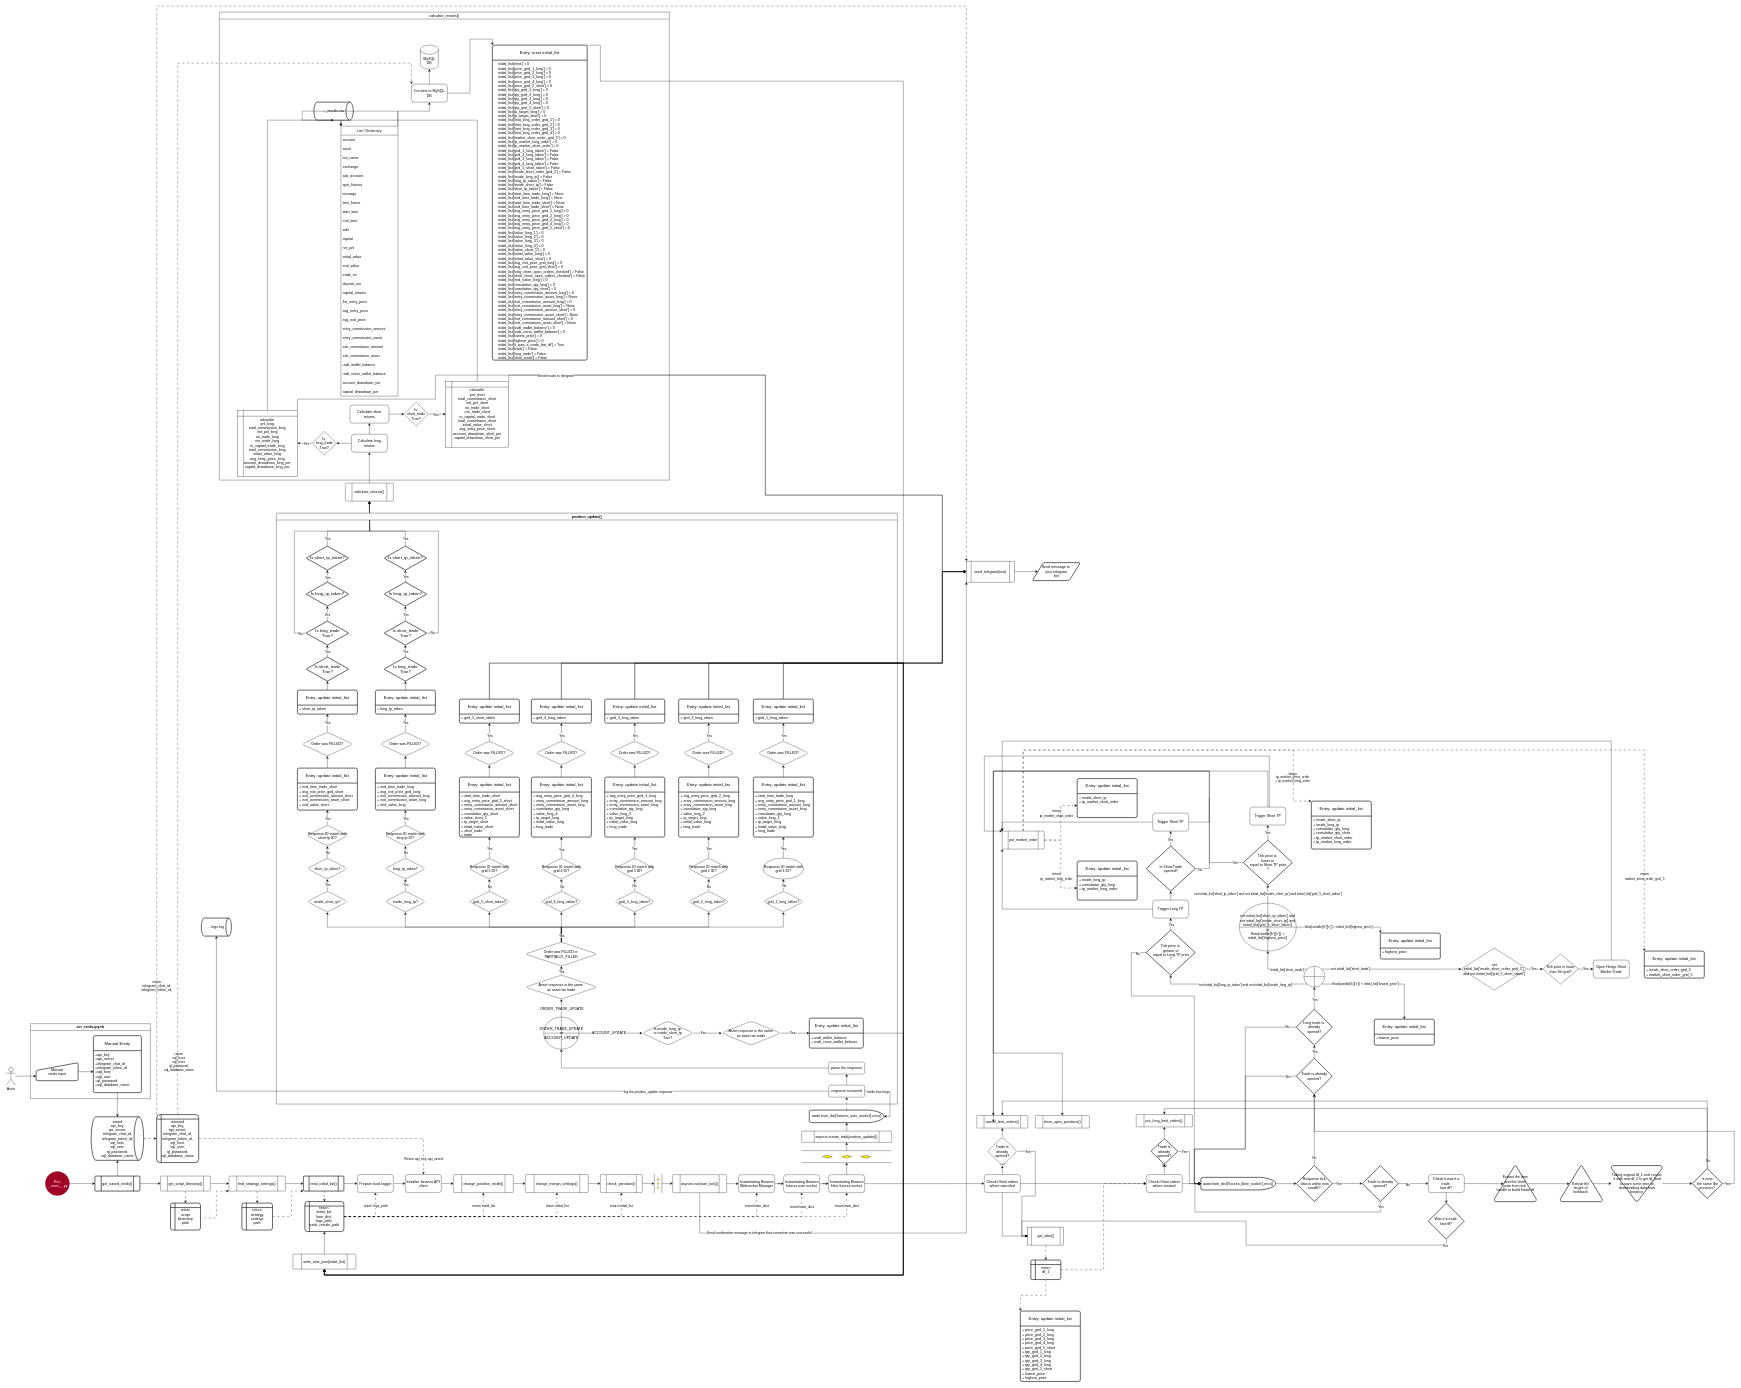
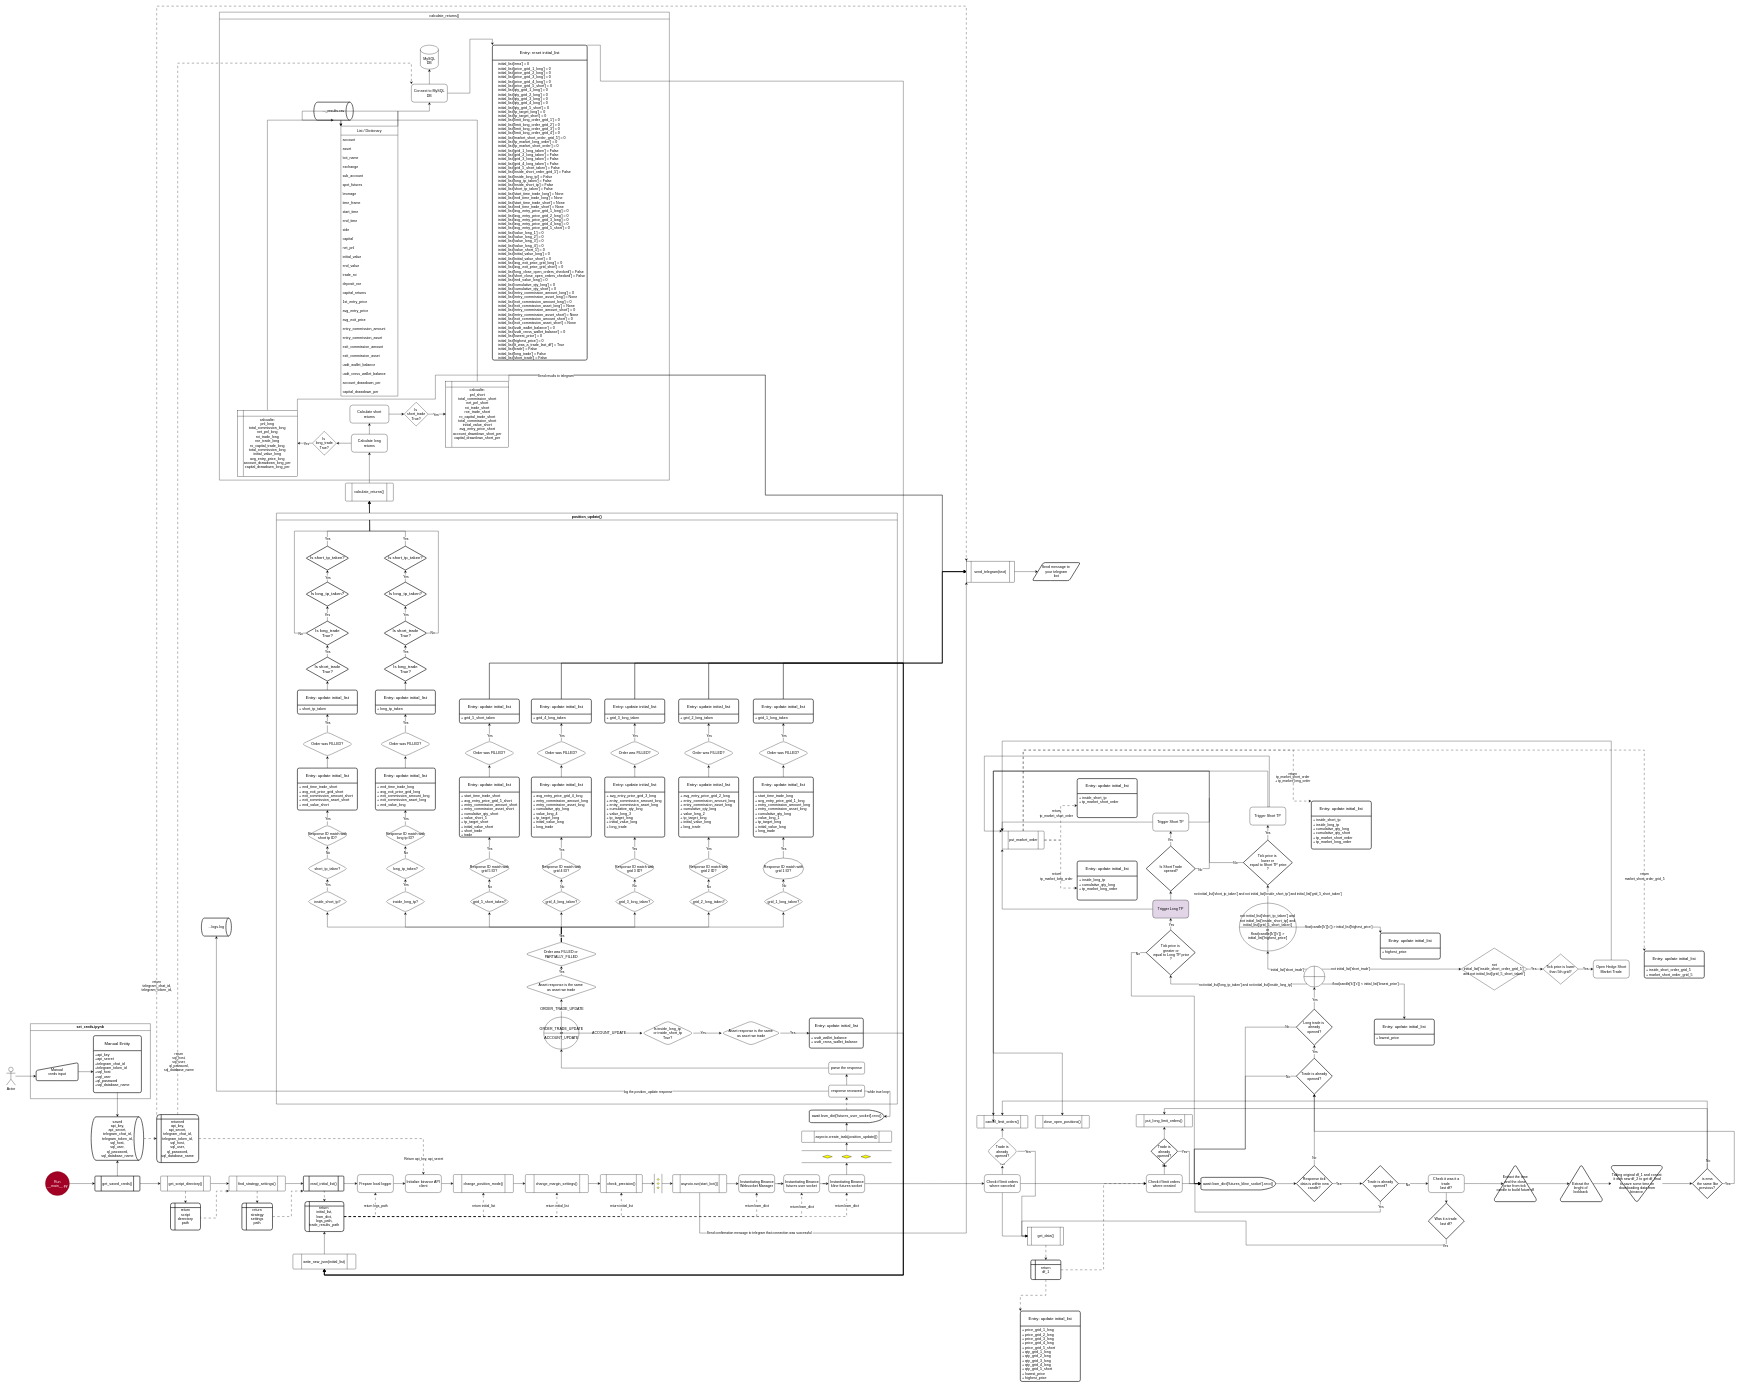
node "Trigger Long TP": fillcolor #ffffff -> #e1d5e7
